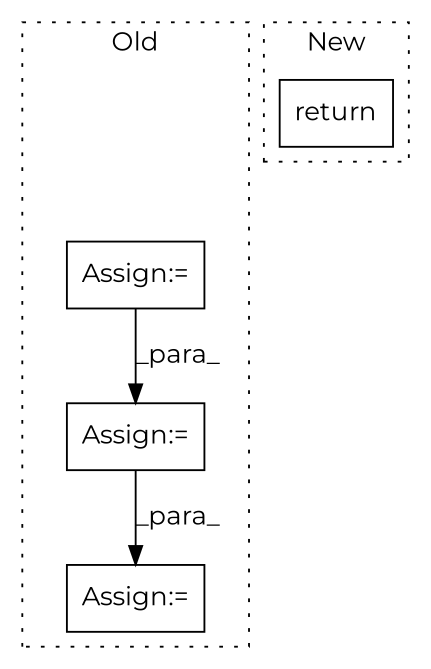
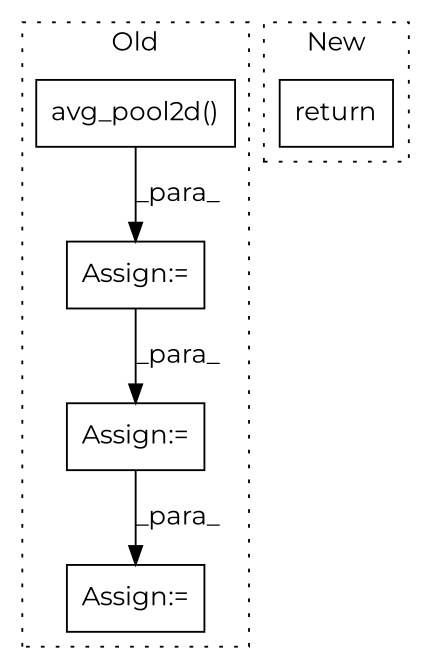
node "avg_pool2d()": added
